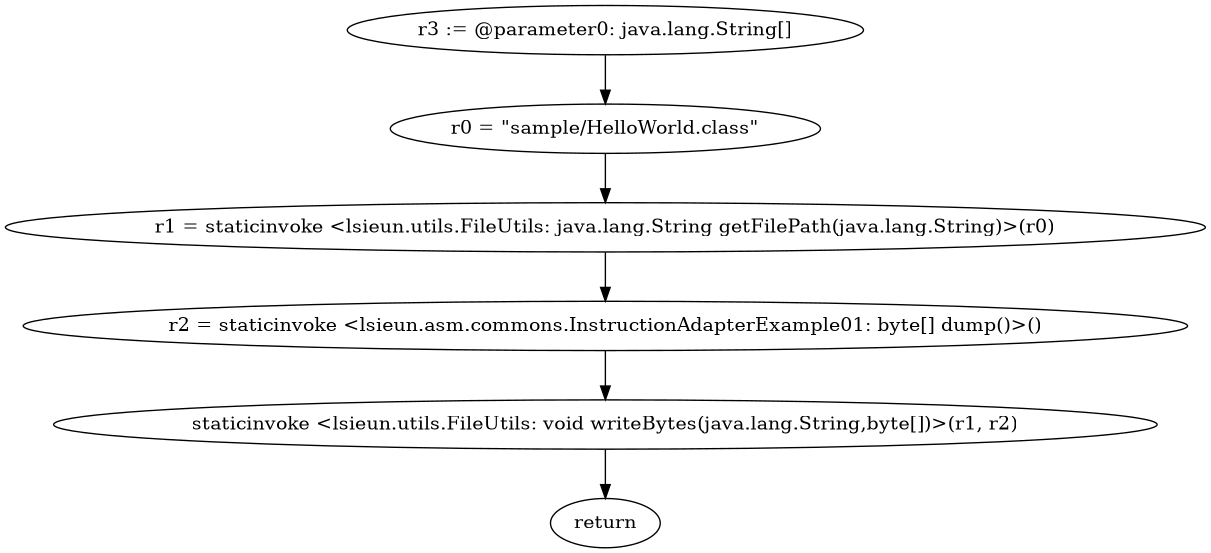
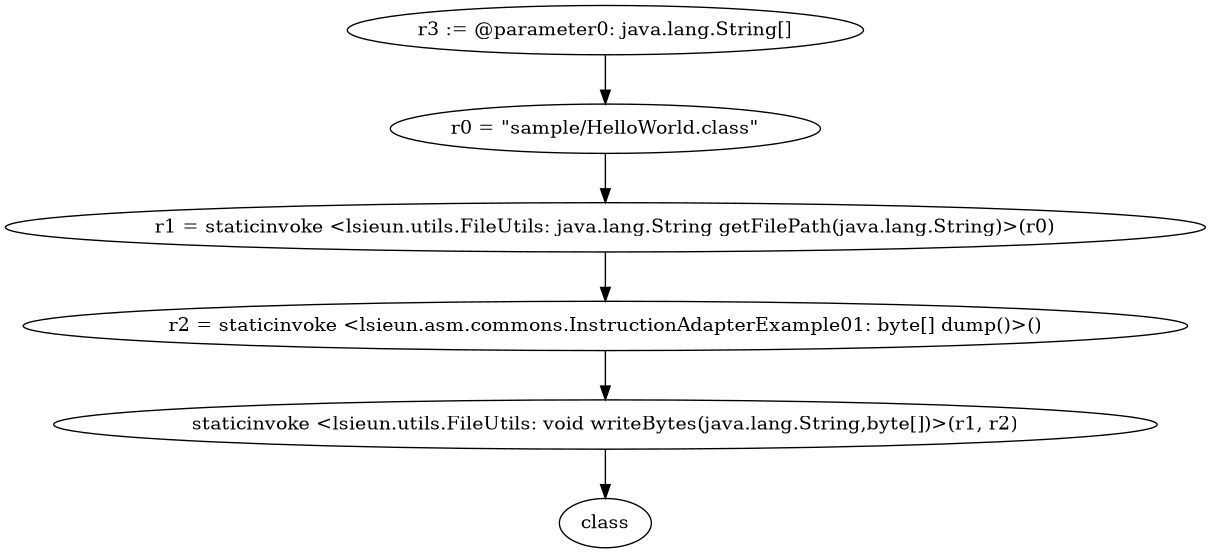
node "return": label "return" -> "class"
